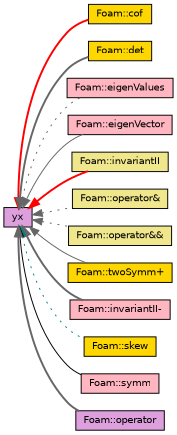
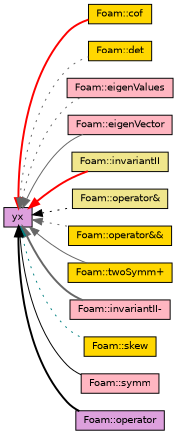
edge "Foam::det" -> "yx": style bold -> dotted
edge "Foam::operator&" -> "yx": color gray40 -> black
node "Foam::operator&&": fillcolor khaki -> gold
edge "Foam::operator" -> "yx": color gray40 -> black
